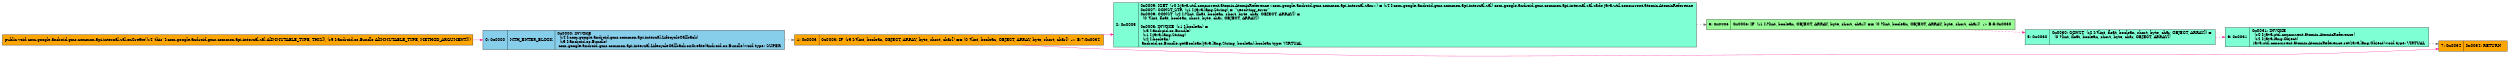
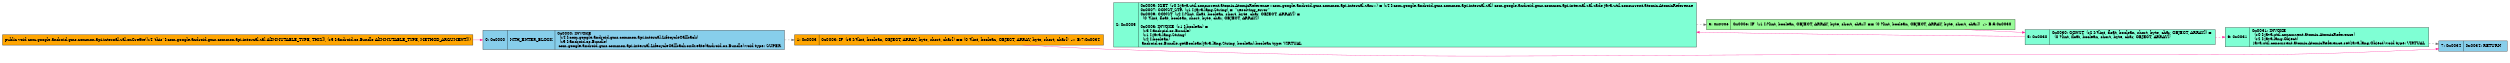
edge "3: 0x000e" -> "5: 0x0030": style dashed -> solid
edge "1: 0x0003" -> "2: 0x0005": now "5: 0x0030" -> "2: 0x0005"
node "7: 0x0034": fillcolor orange -> skyblue
